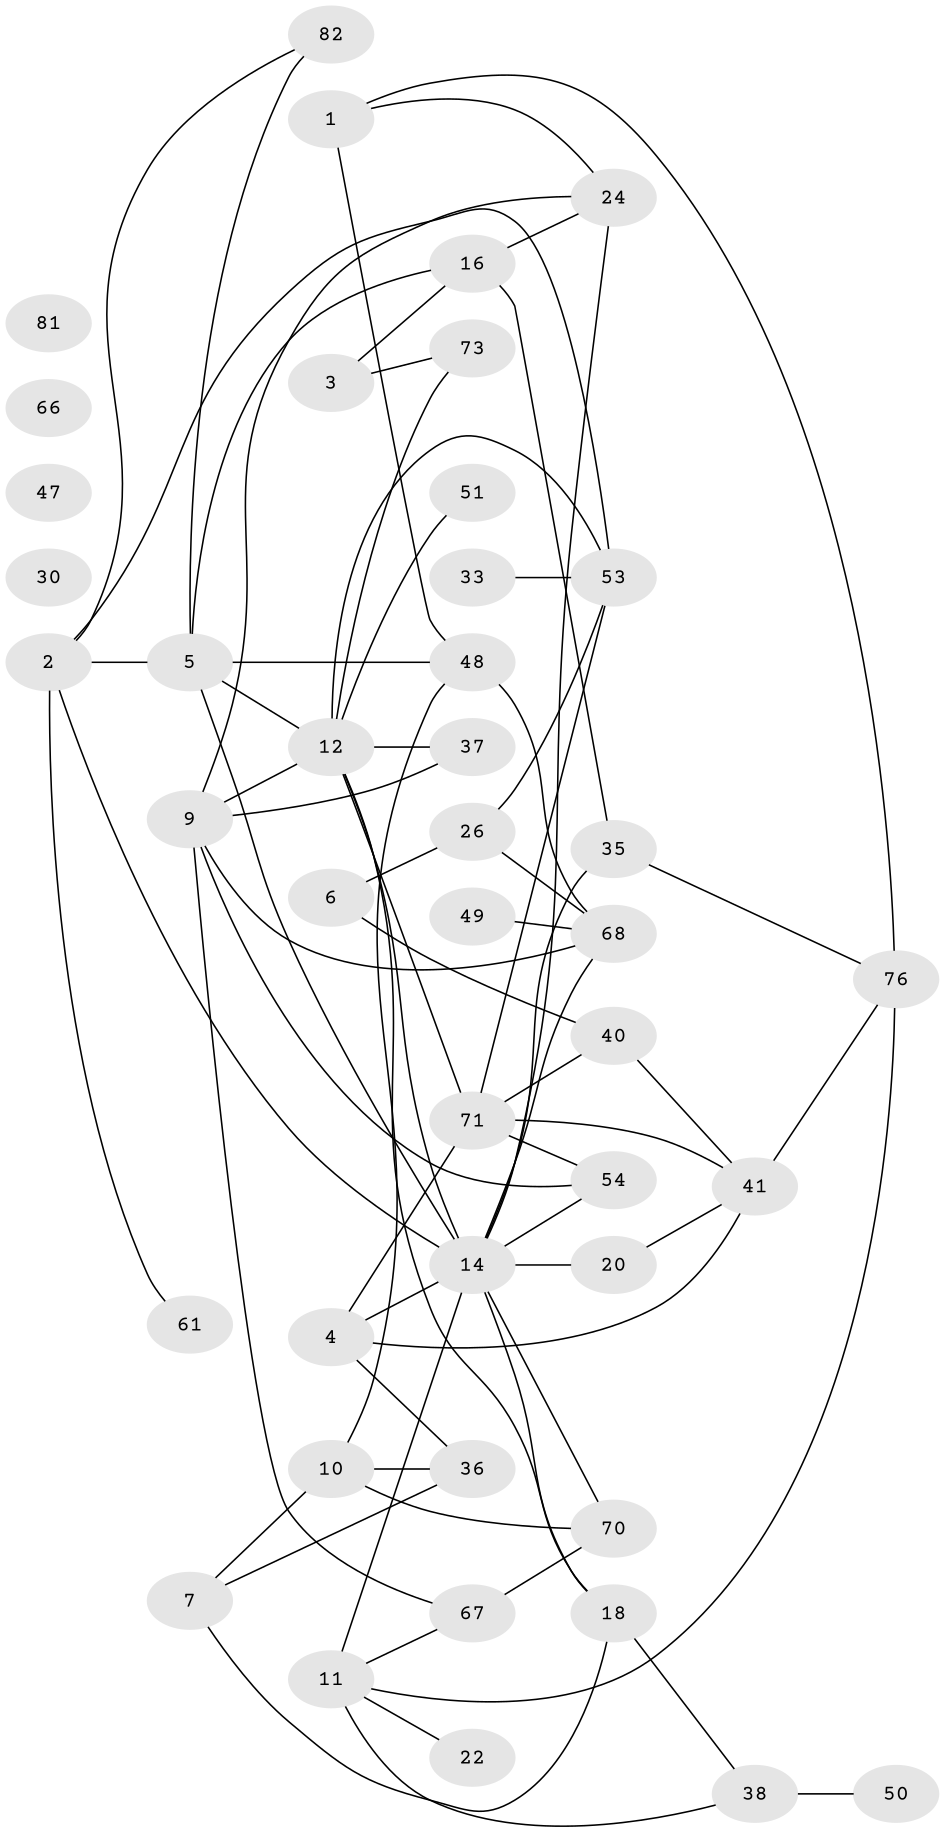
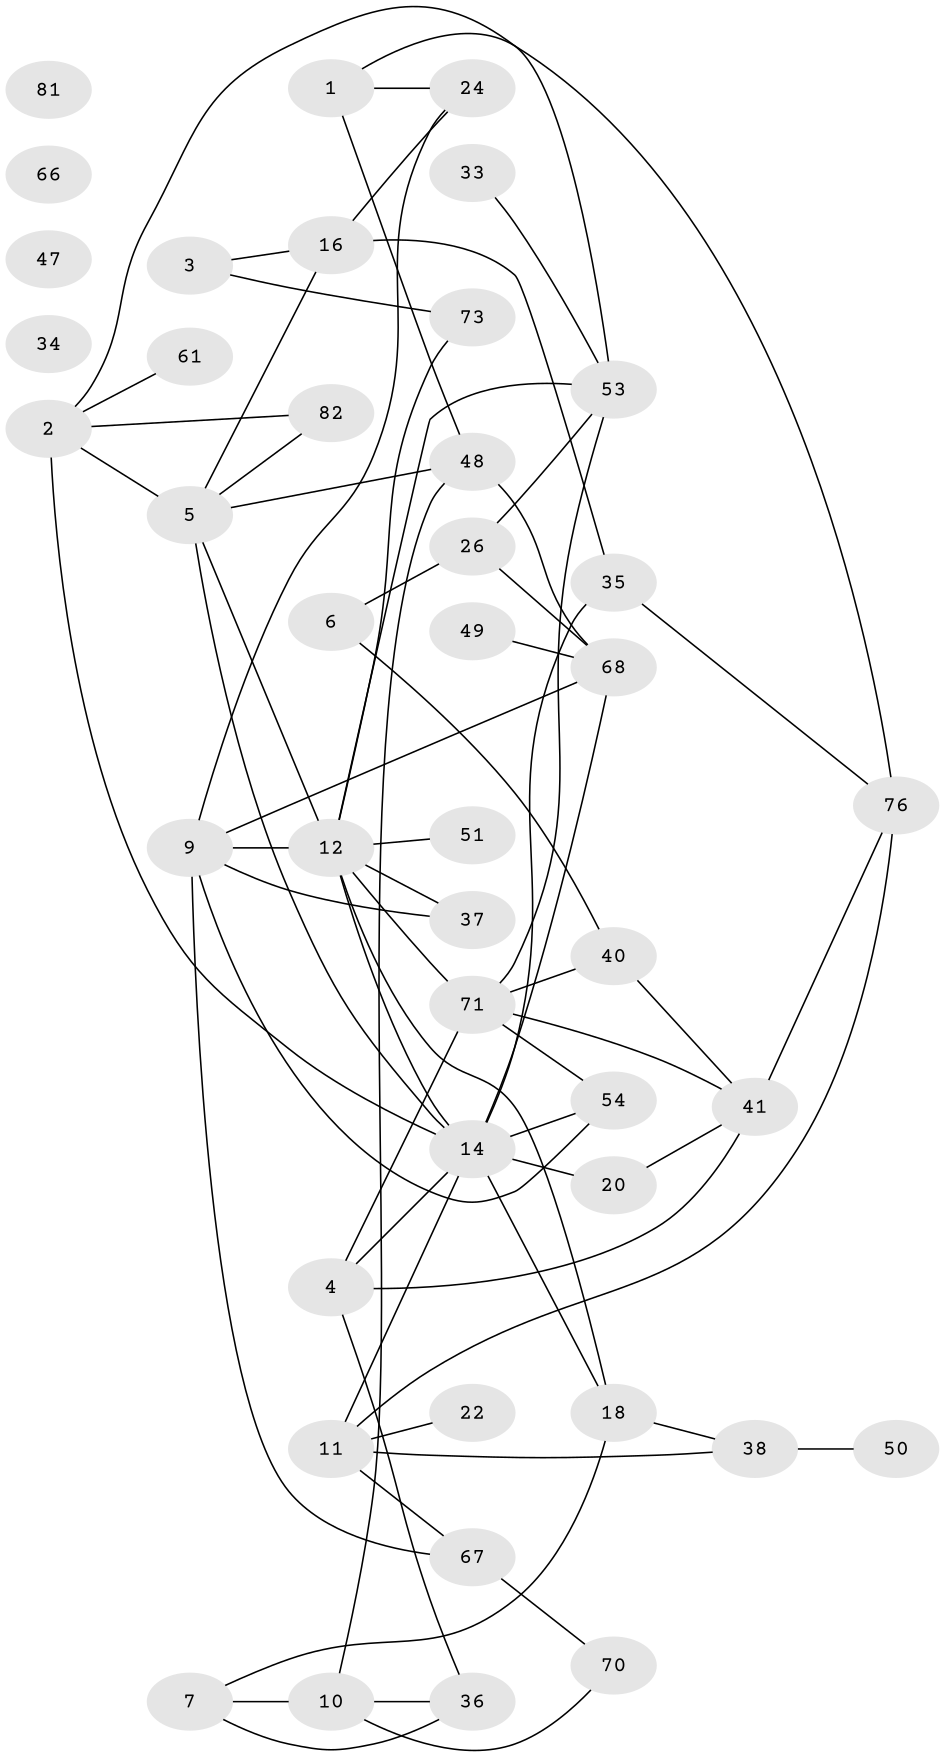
node "30": label "30" -> "34"
edge "24" -- "14": removed
edge "14" -- "70": removed
